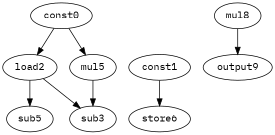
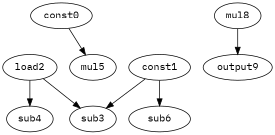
edge "const0" -> "load2": removed
edge "mul5" -> "sub3": now "const1" -> "sub3"
node "sub5": label "sub5" -> "sub4"
node "store6": label "store6" -> "sub6"
